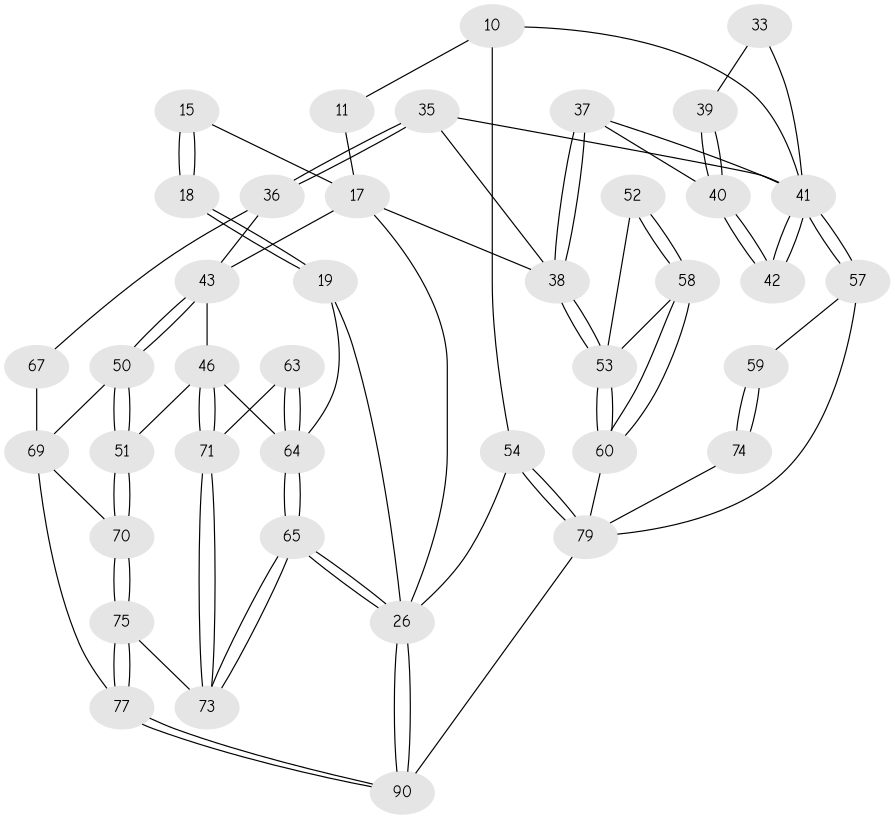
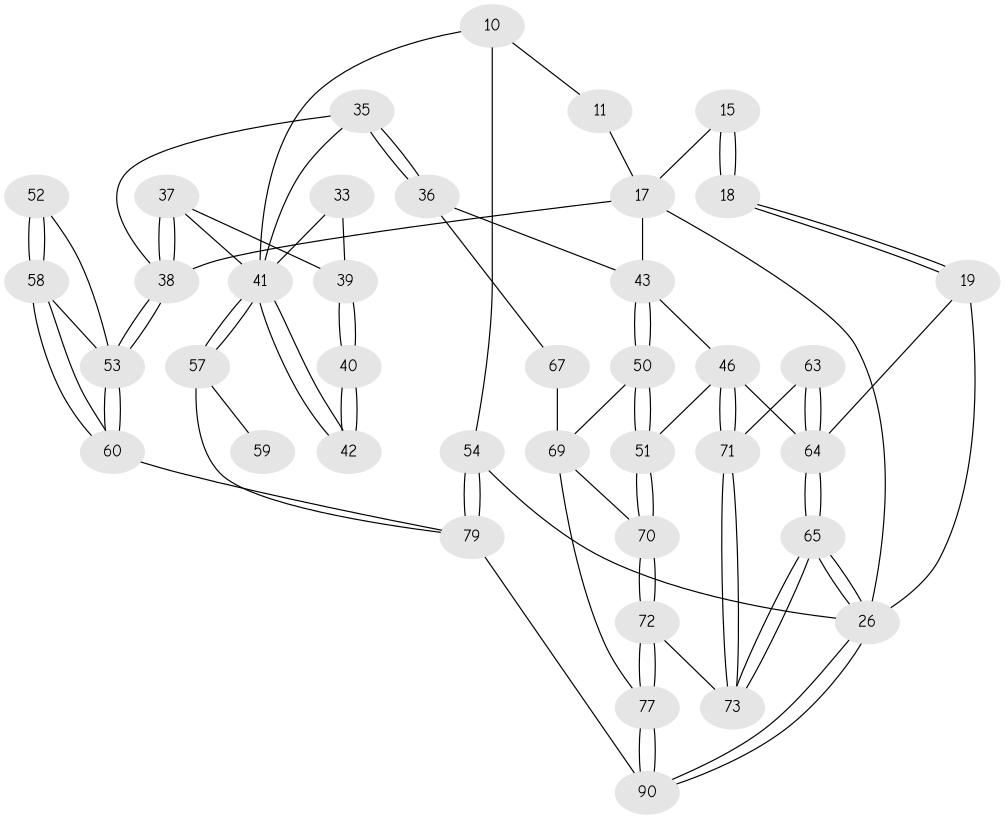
edge "37" -- "40": now "37" -- "39"
node "74": removed
node "75": label "75" -> "72"
